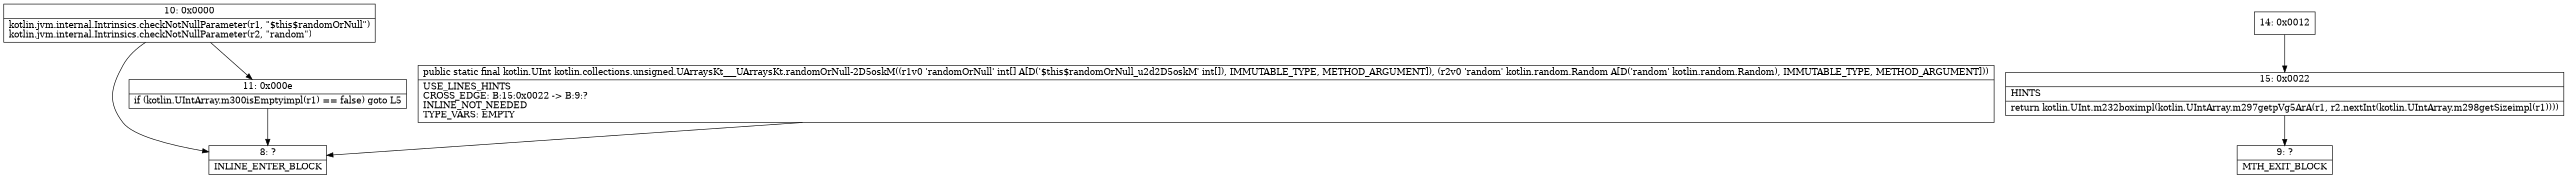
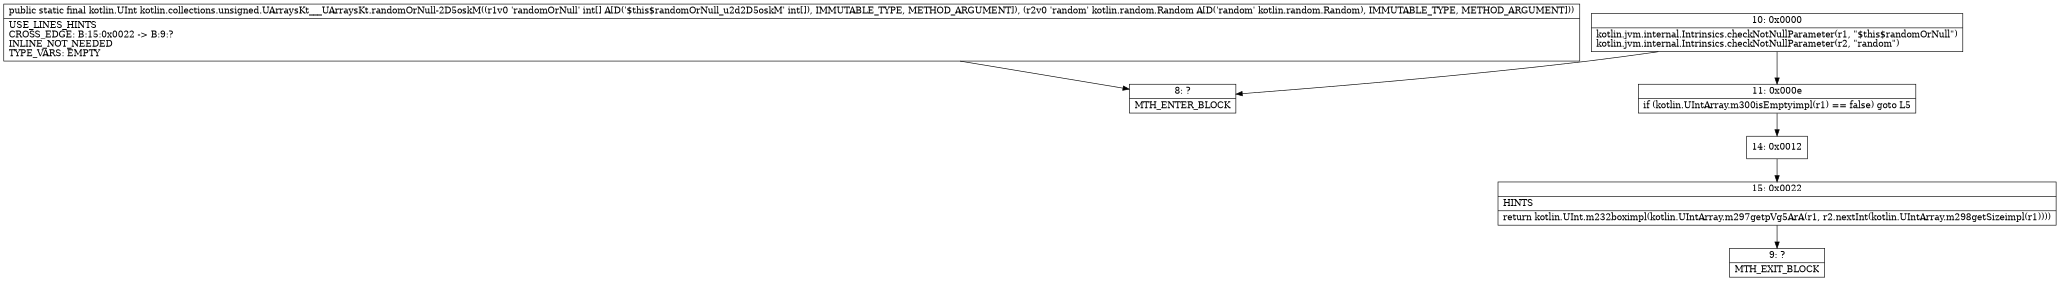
edge "11: 0x000e" -> "8: ?": now "11: 0x000e" -> "14: 0x0012"
node "8: ?": text "INLINE_ENTER_BLOCK" -> "MTH_ENTER_BLOCK"
